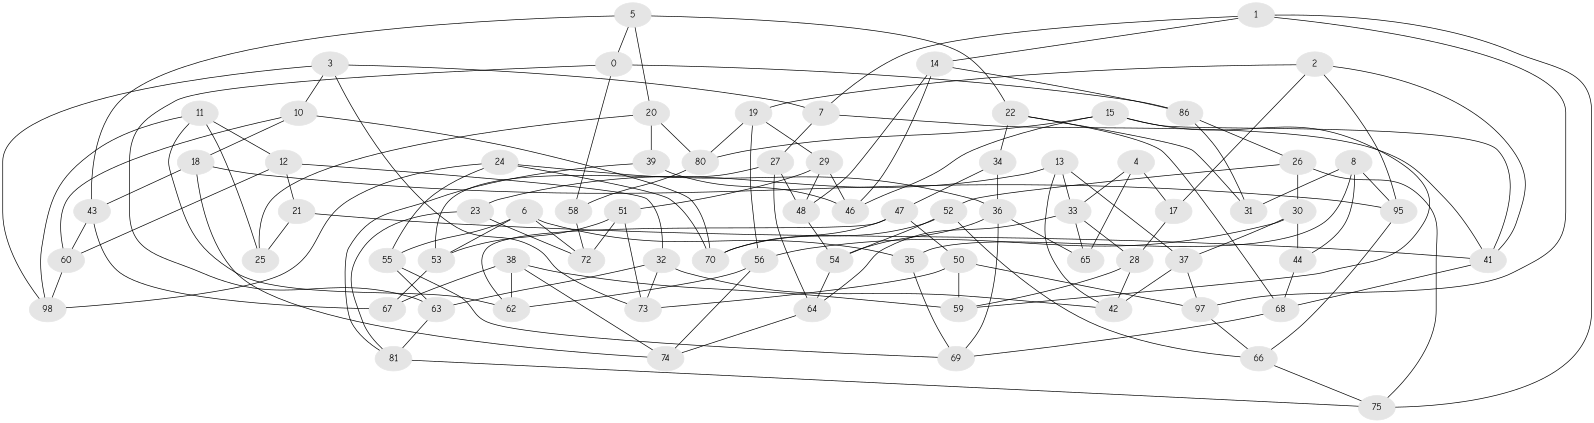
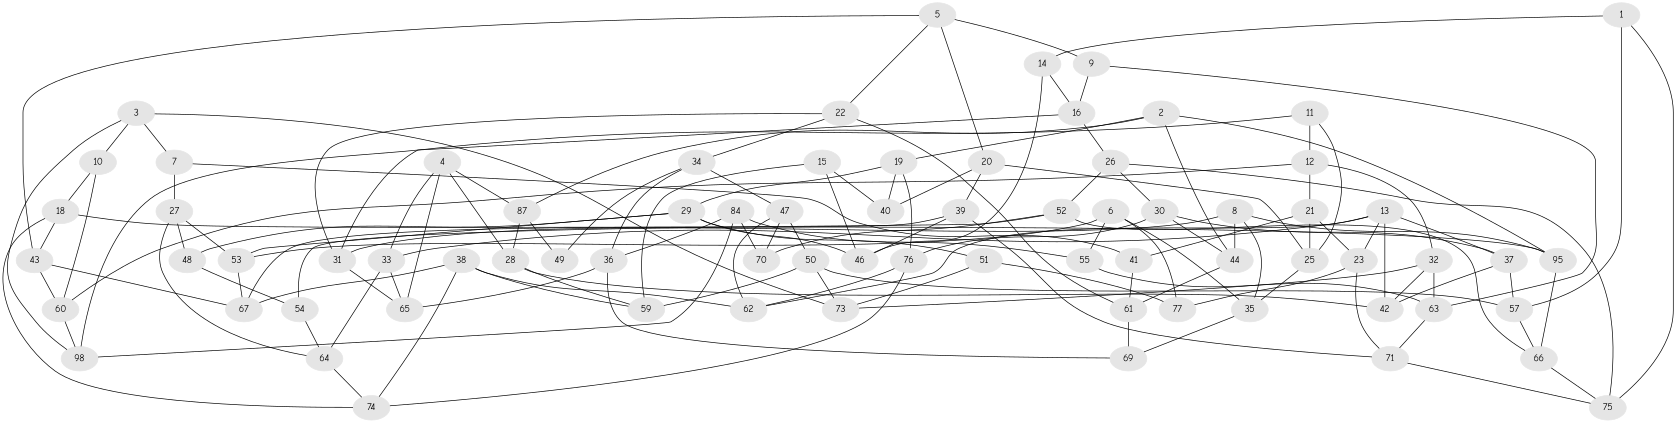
edge "1" -- "7": removed
node "0": label "0" -> "9"
node "86": label "86" -> "16"
edge "2" -- "41": now "2" -- "44"
edge "15" -- "41": removed
edge "14" -- "48": removed
edge "10" -- "70": removed
node "24": label "24" -> "84"
node "80": label "80" -> "40"
node "58": removed
node "17": label "17" -> "87"
edge "39" -- "67": added
edge "33" -- "28": now "4" -- "28"
edge "36" -- "54": removed
edge "21" -- "23": added
edge "51" -- "53": now "29" -- "53"
node "49": added
node "72": label "72" -> "77"
node "56": label "56" -> "76"
edge "25" -- "35": added
edge "11" -- "62": now "13" -- "62"
edge "31" -- "65": added
node "97": label "97" -> "57"
node "68": label "68" -> "61"
edge "55" -- "69": removed
node "81": label "81" -> "71"
